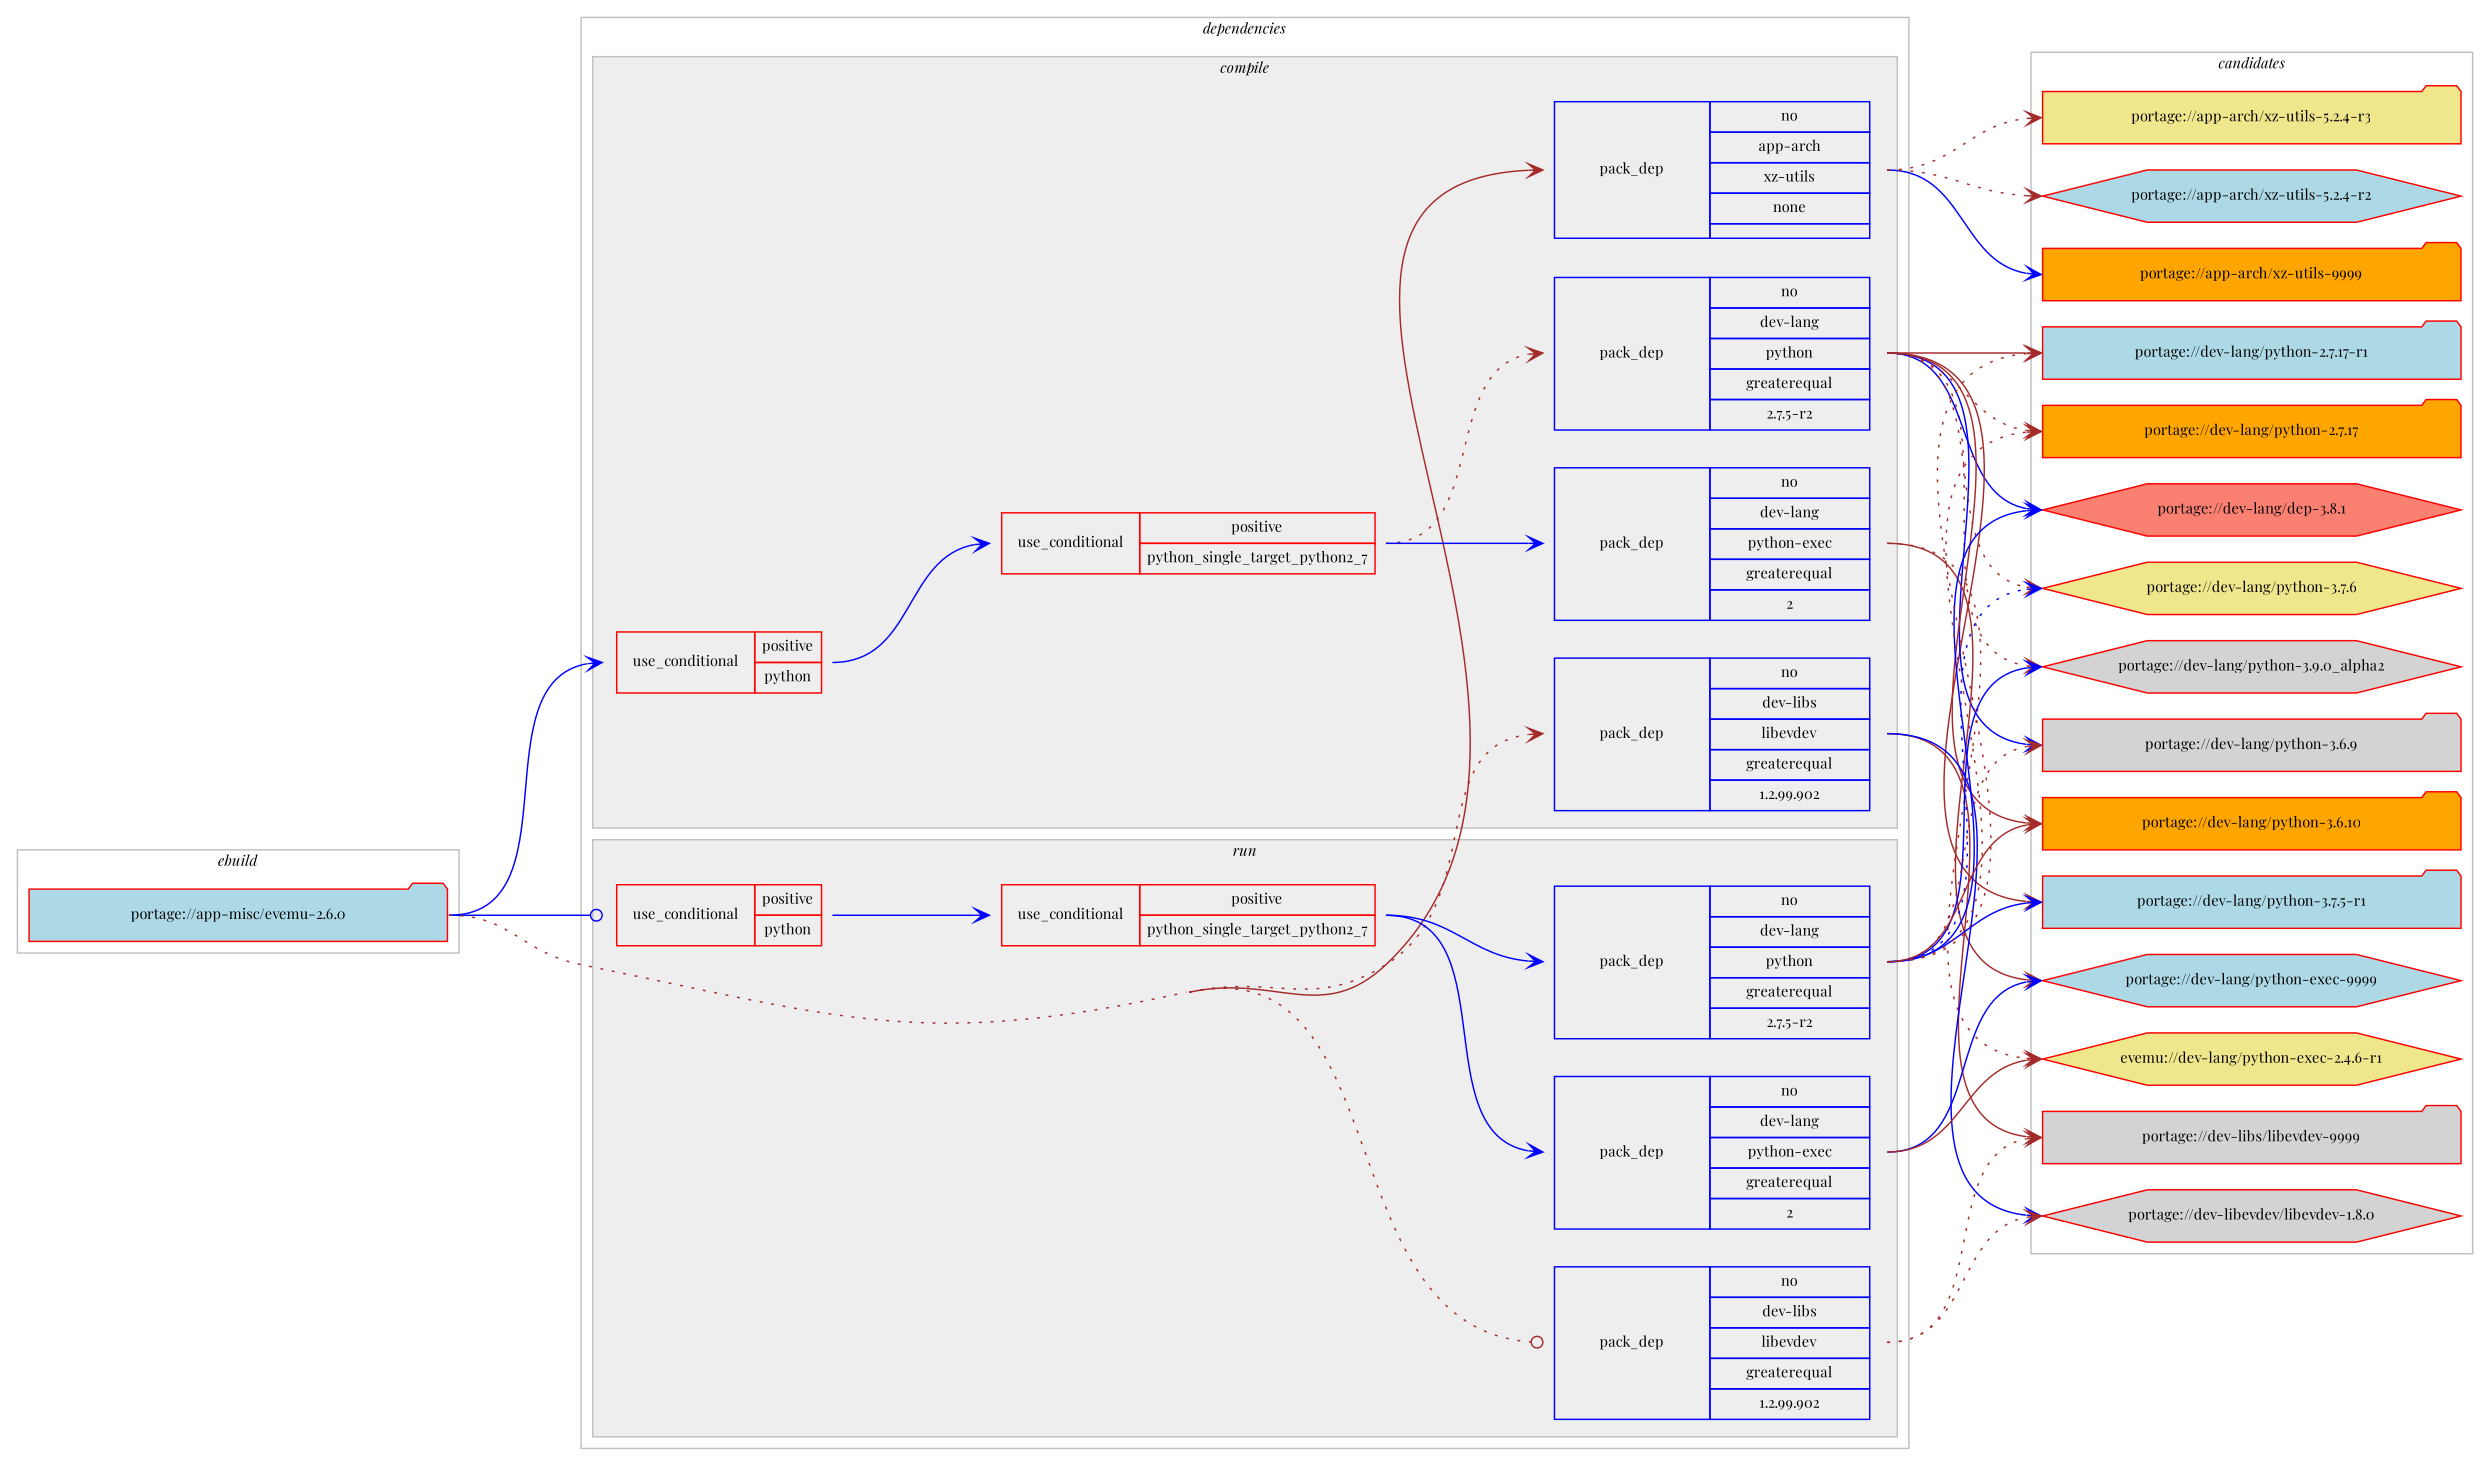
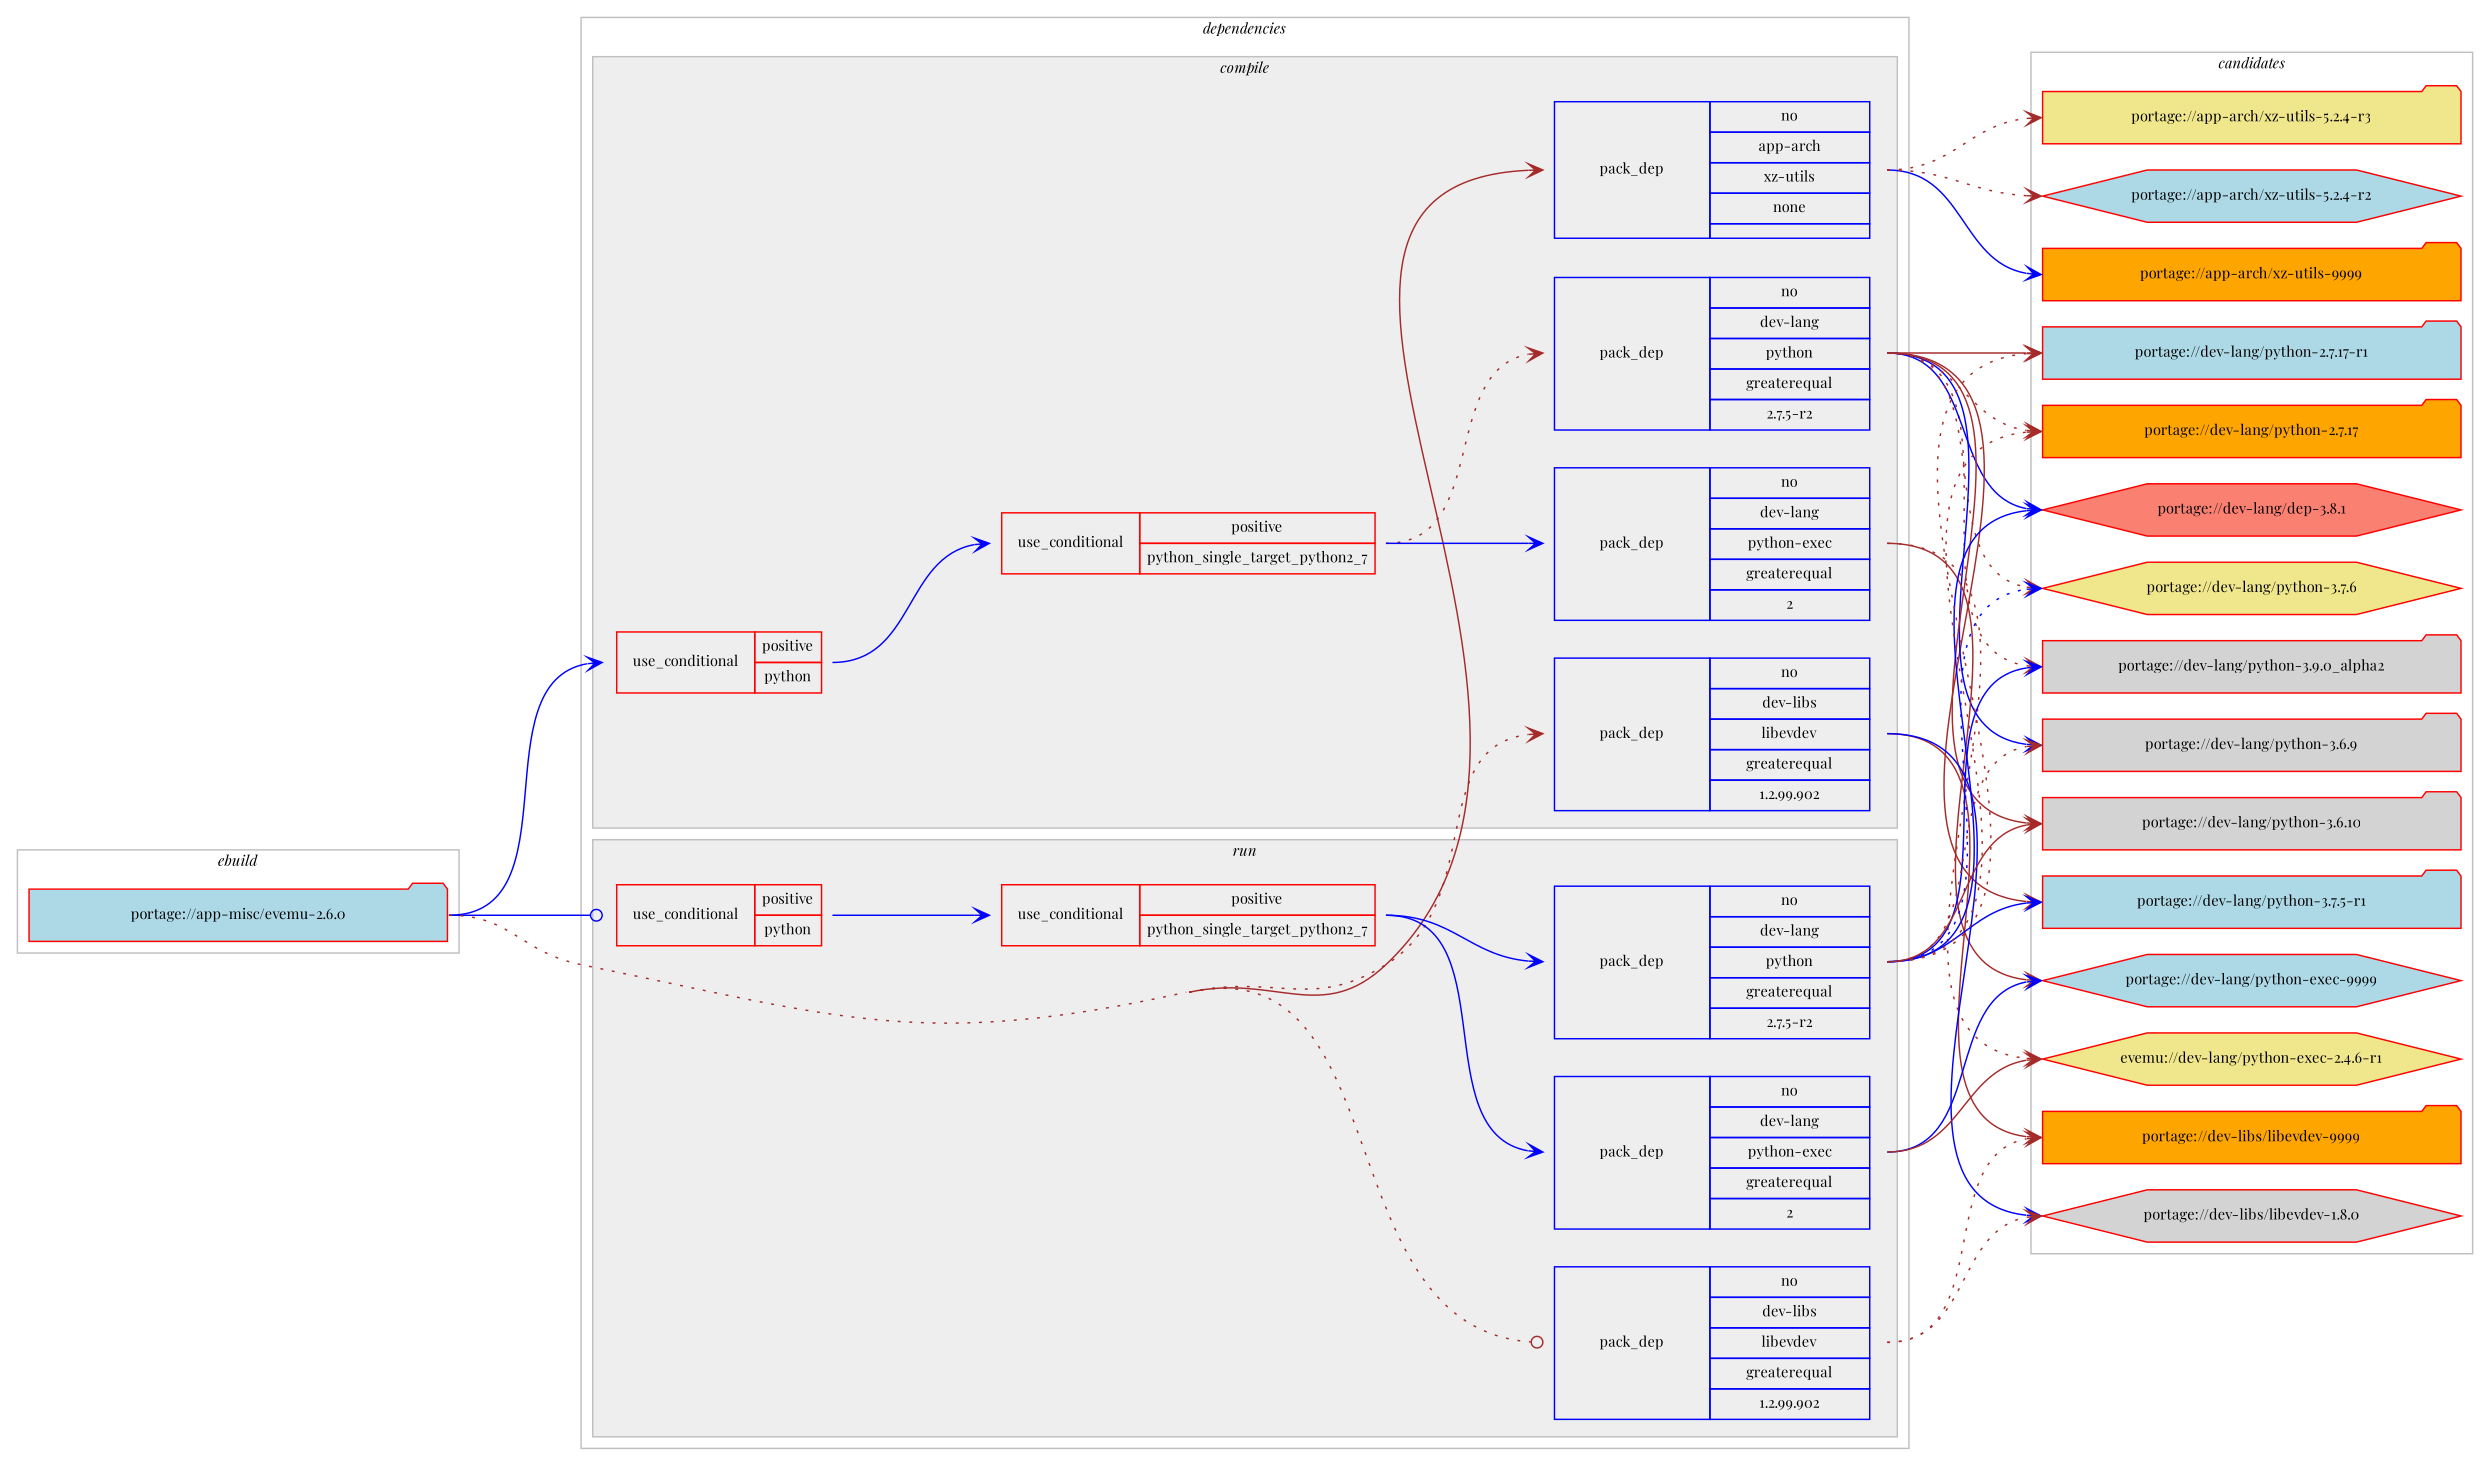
node "portage://dev-lang/python-3.9.0_alpha2": shape hexagon -> folder
node "portage://dev-lang/python-3.6.10": fillcolor orange -> lightgrey
node "portage://dev-libs/libevdev-9999": fillcolor lightgrey -> orange
node "portage://dev-libevdev/libevdev-1.8.0": label "portage://dev-libevdev/libevdev-1.8.0" -> "portage://dev-libs/libevdev-1.8.0"
